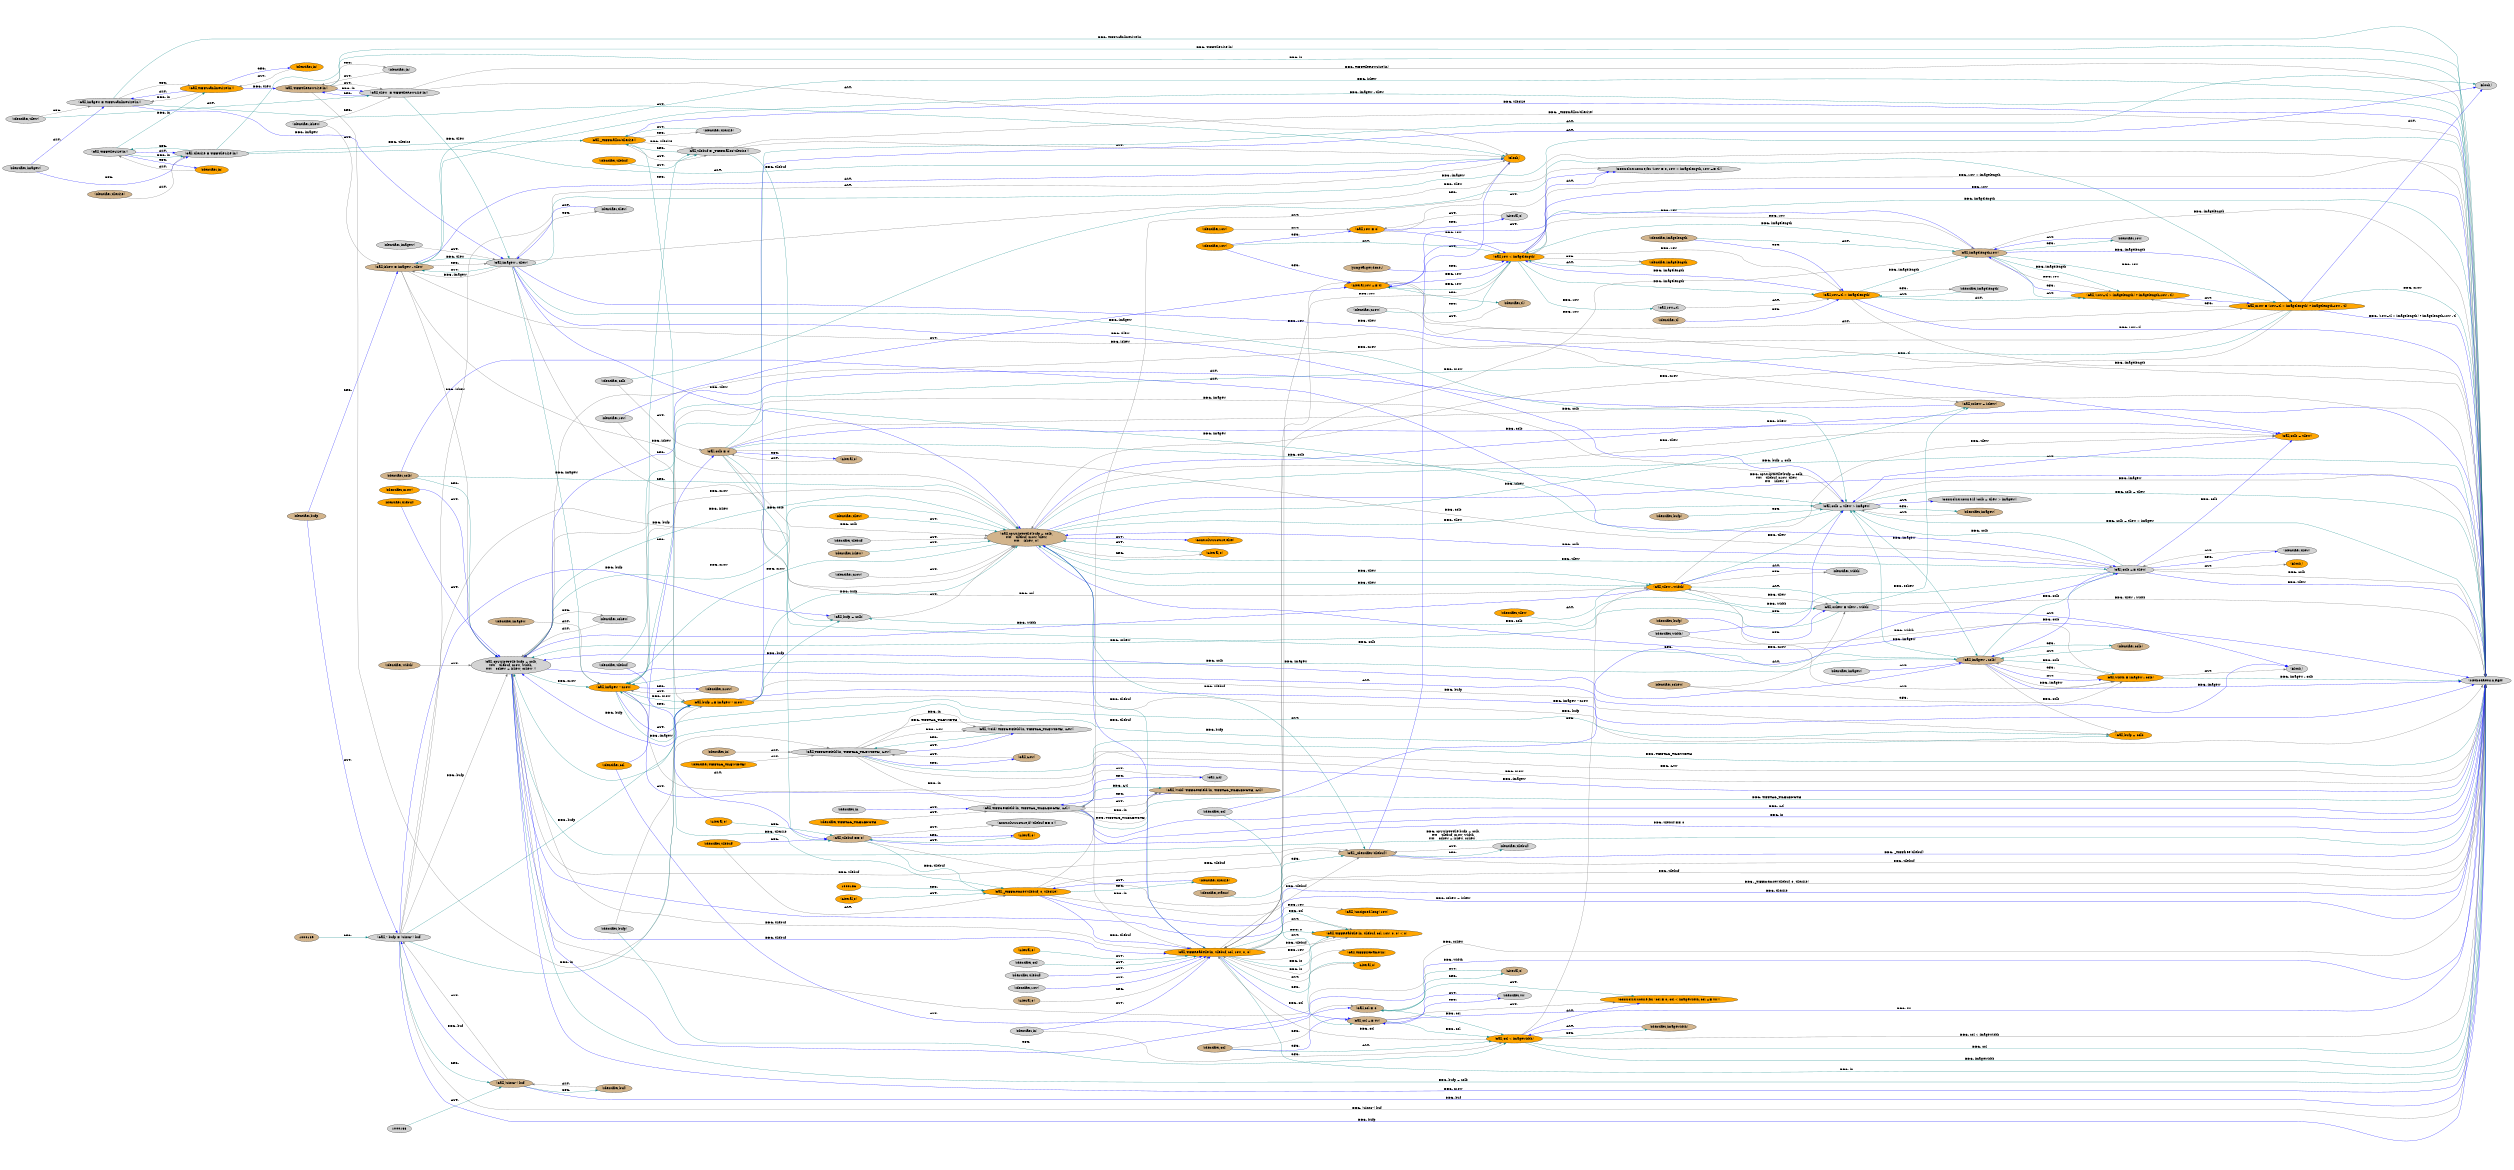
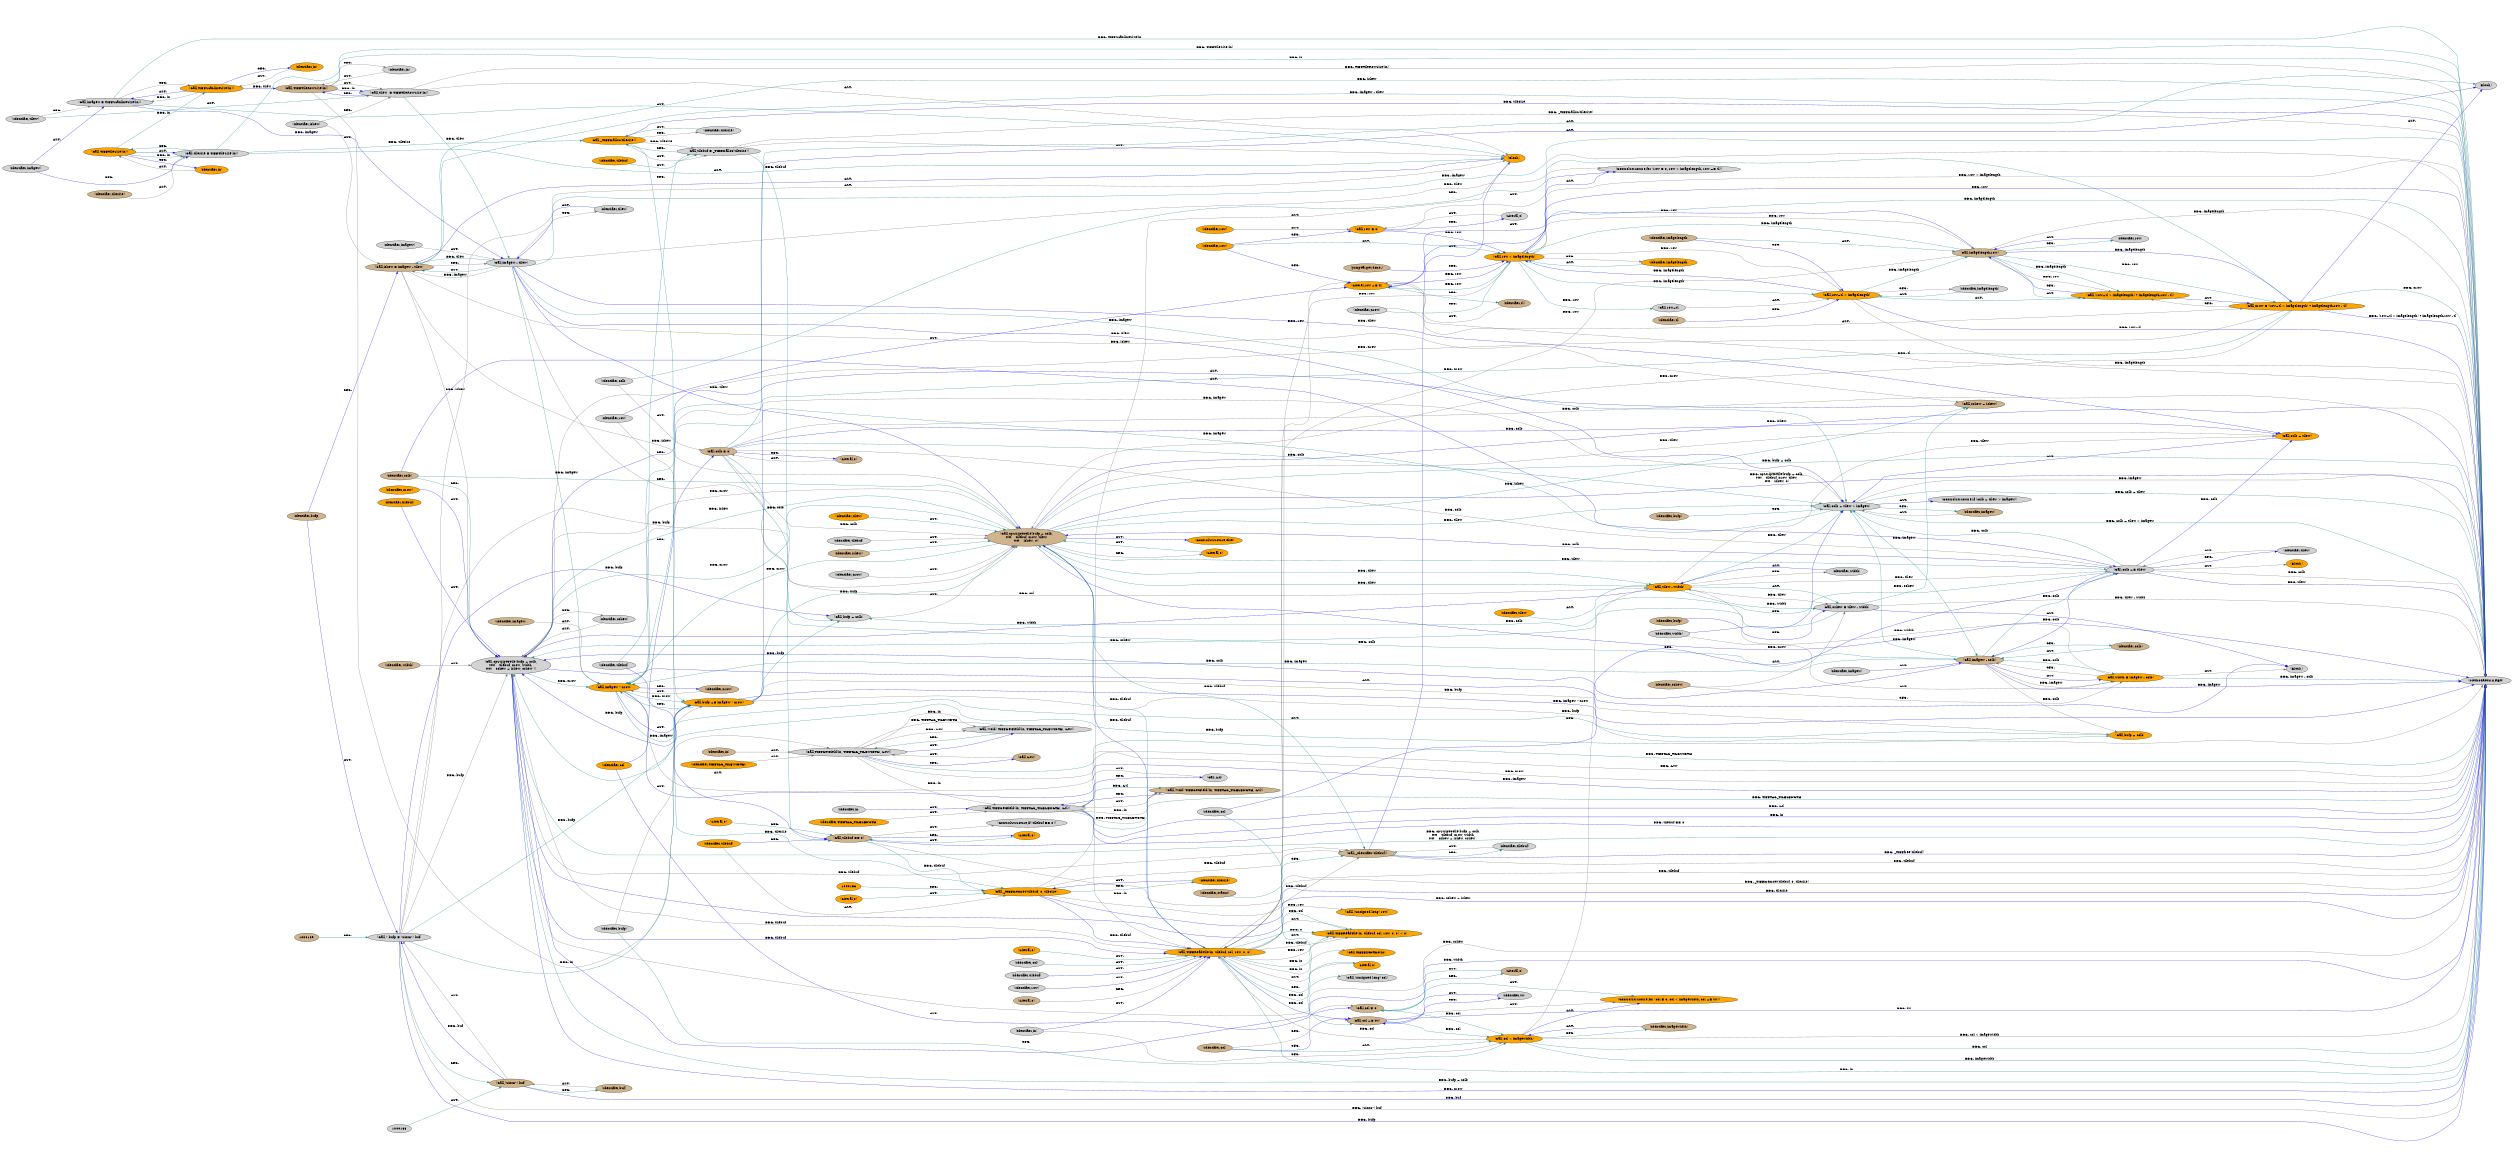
node "(Call,TIFFTileSize(in))": fillcolor lightgrey -> orange
edge "(Call,tilew - width)" -> "(Call,colb += tilew)": added, label "DDG: tilew"
node "(Call,(unsigned long) col)": added
